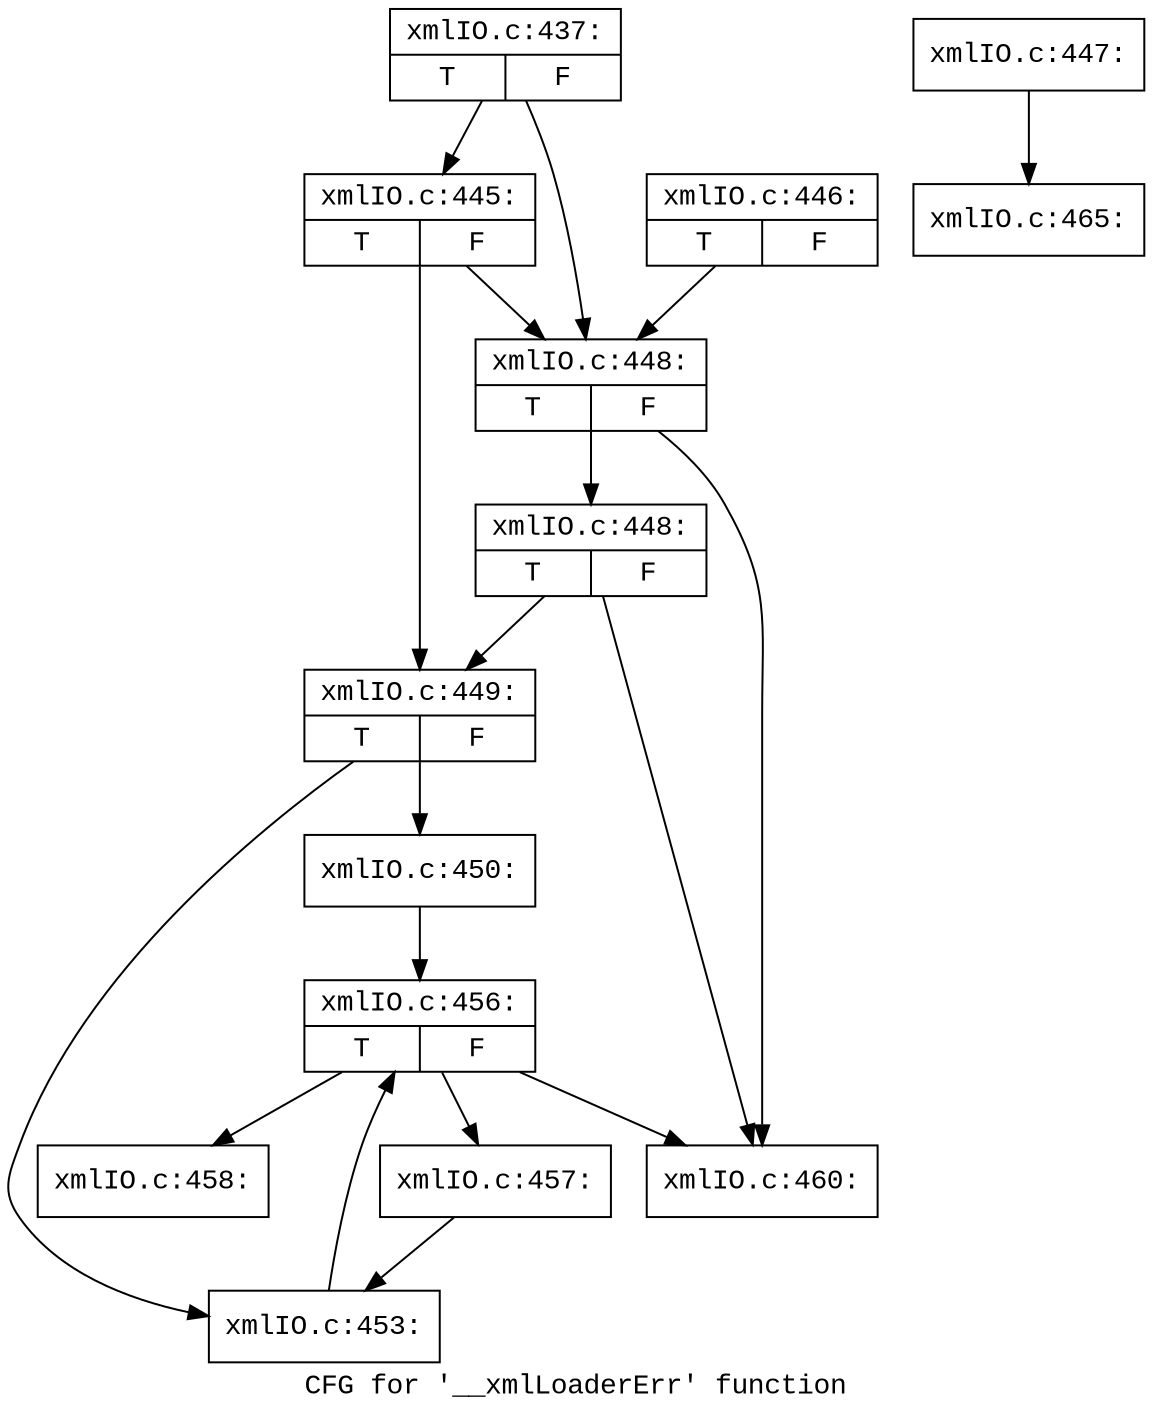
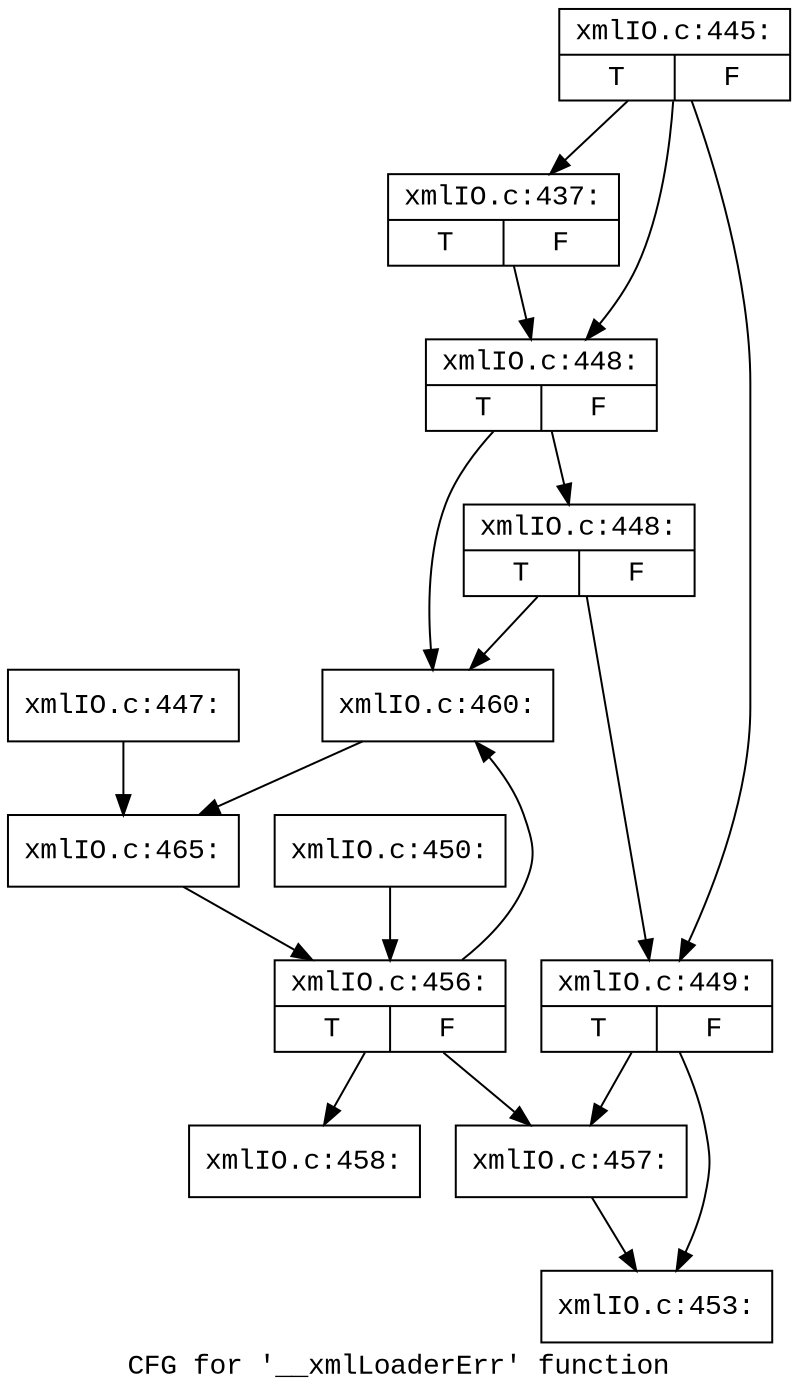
edge "xmlIO.c:437:" -> "xmlIO.c:445:": reversed
node "xmlIO.c:446:": removed
edge "xmlIO.c:460:" -> "xmlIO.c:465:": added
edge "xmlIO.c:449:" -> "xmlIO.c:450:": now "xmlIO.c:449:" -> "xmlIO.c:457:"
edge "xmlIO.c:453:" -> "xmlIO.c:456:": now "xmlIO.c:465:" -> "xmlIO.c:456:"
